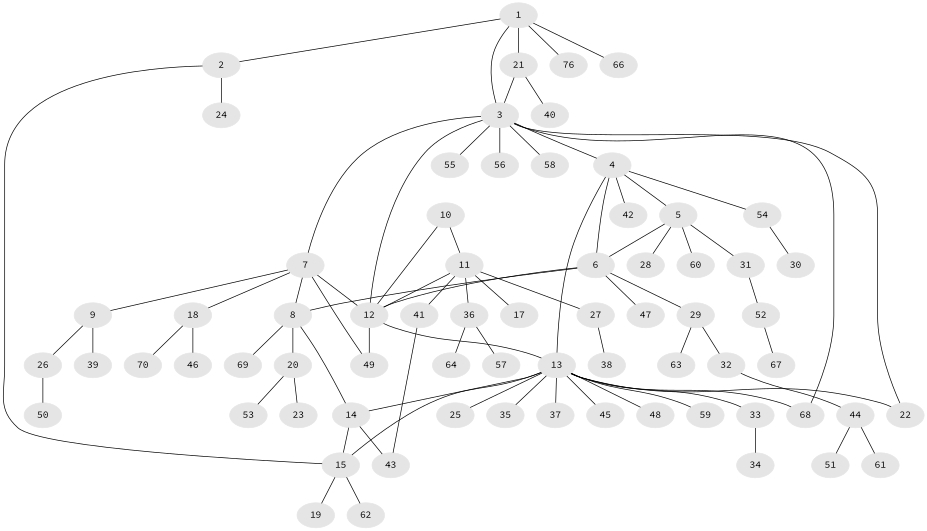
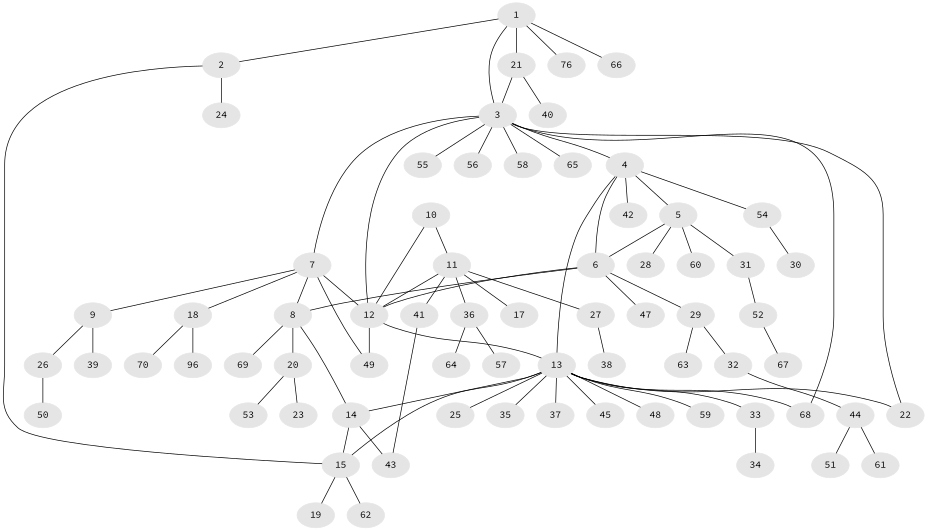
node "65": added
node "46": label "46" -> "96"
